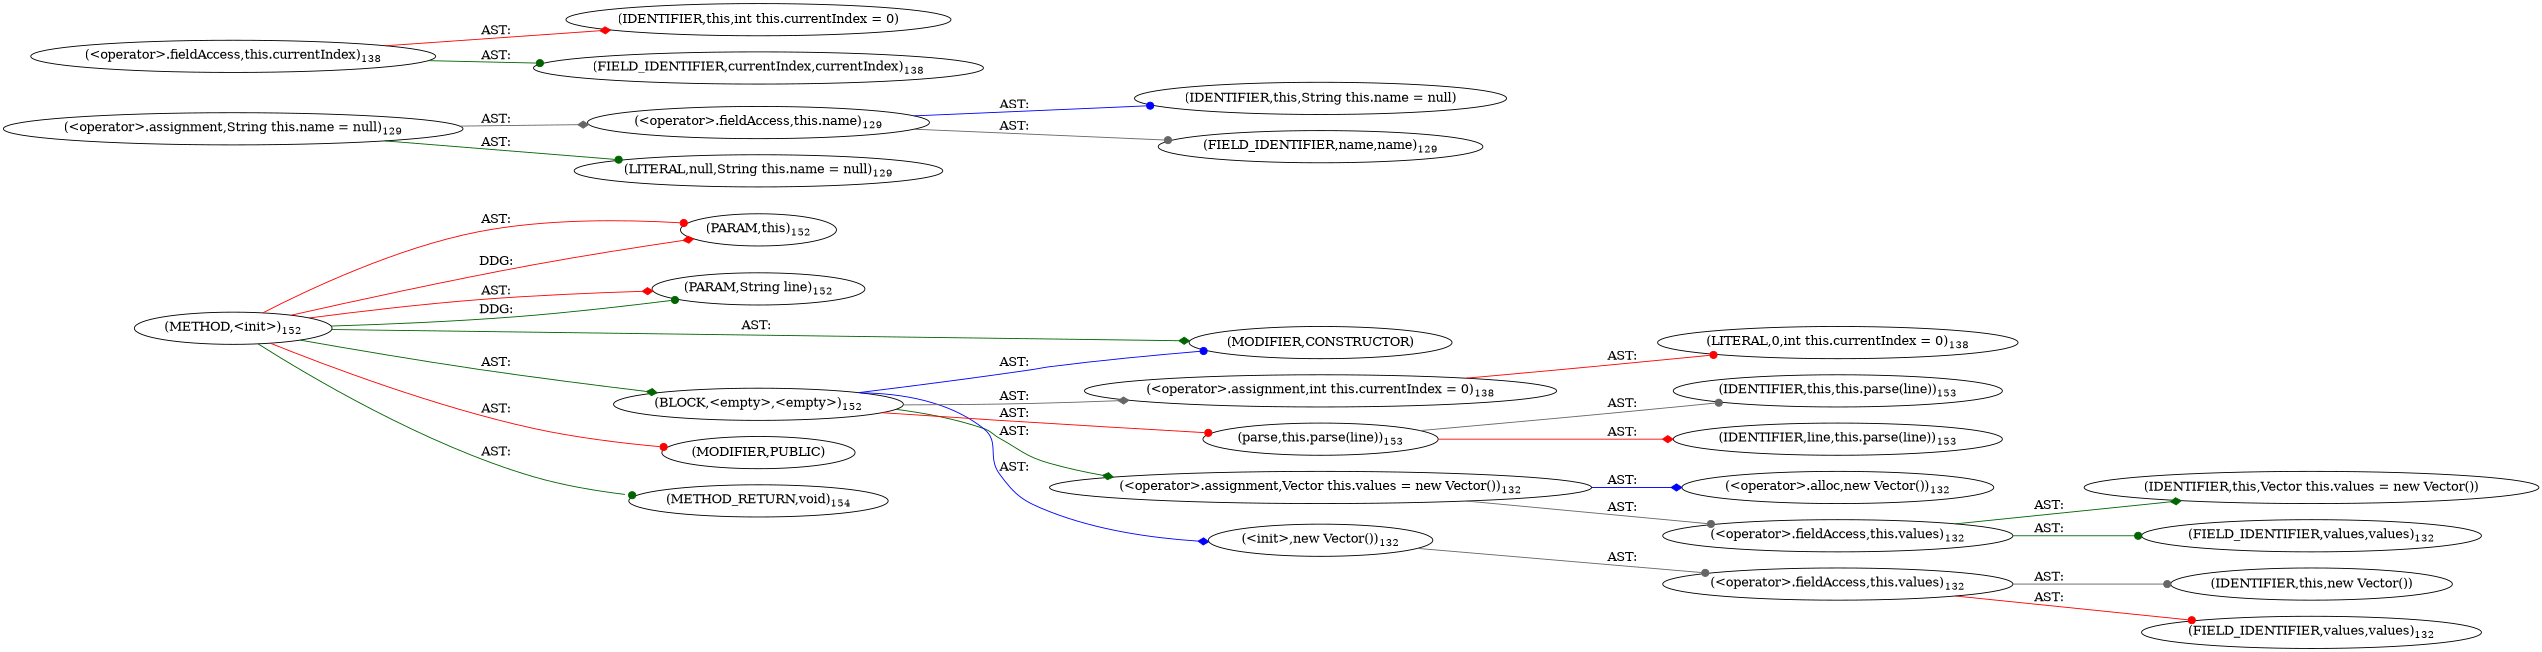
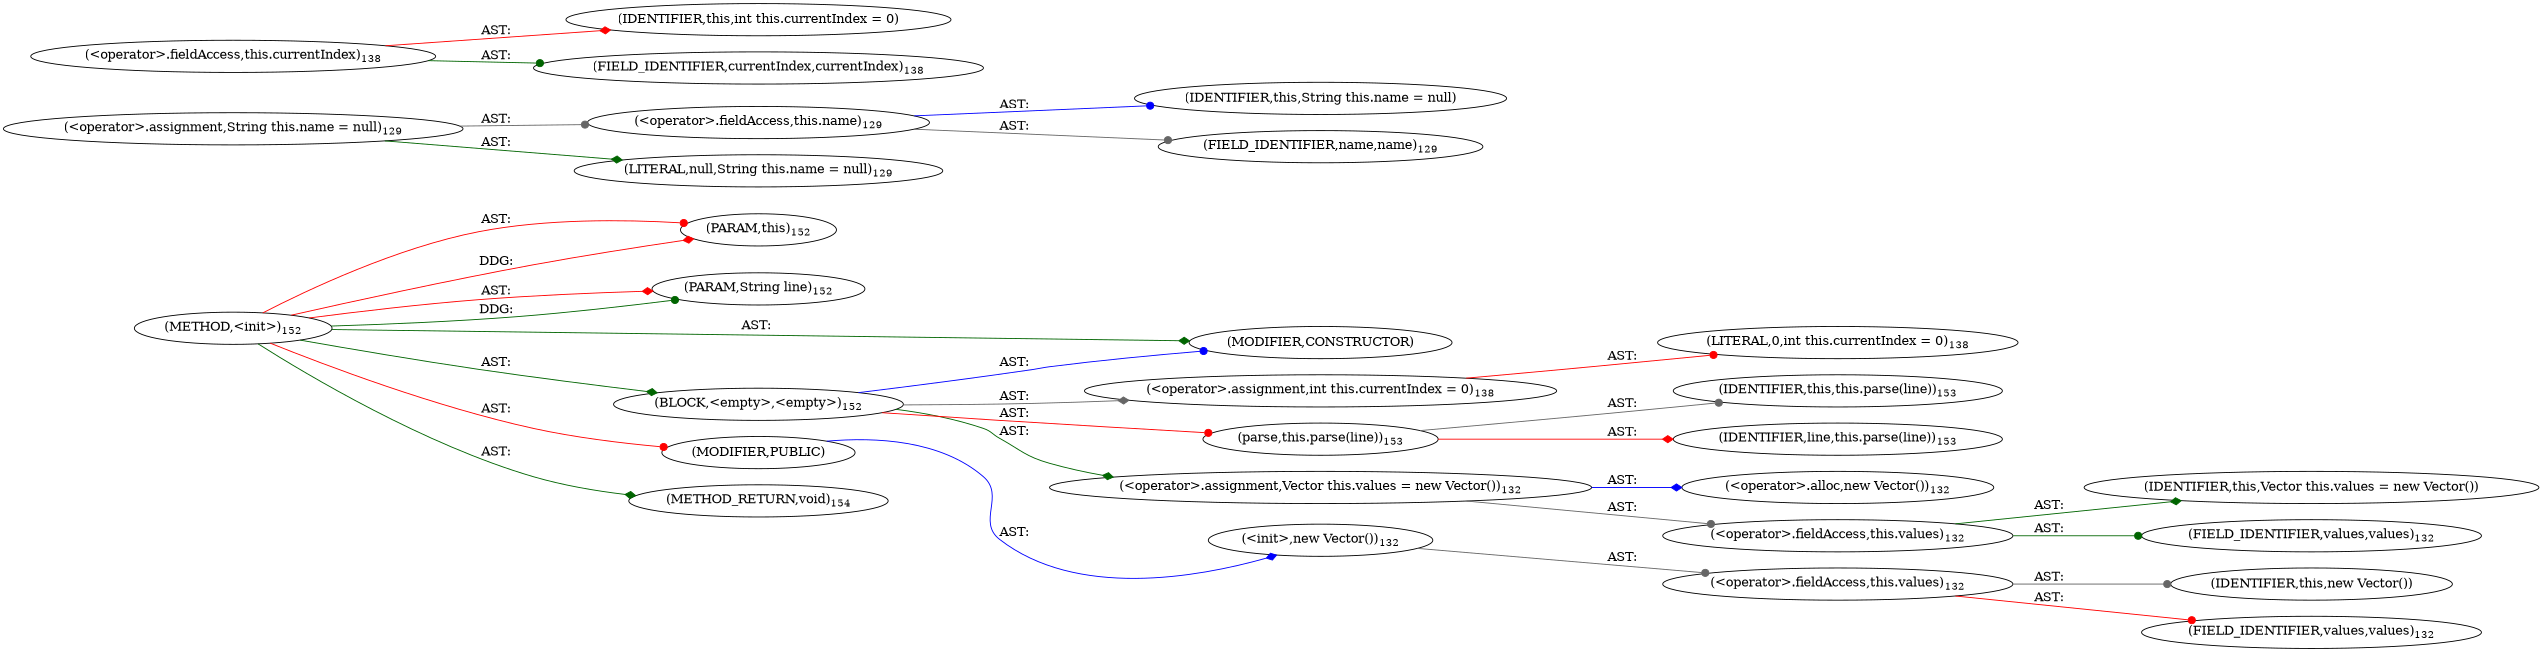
edge "(<operator>.assignment,String this.name = null)" -> "(<operator>.fieldAccess,this.name)": arrowhead diamond -> dot
edge "(<operator>.assignment,String this.name = null)" -> "(LITERAL,null,String this.name = null)": arrowhead dot -> diamond
edge "(METHOD,<init>)" -> "(METHOD_RETURN,void)": arrowhead dot -> diamond
edge "(BLOCK,<empty>,<empty>)" -> "(<init>,new Vector())": now "(MODIFIER,PUBLIC)" -> "(<init>,new Vector())"
